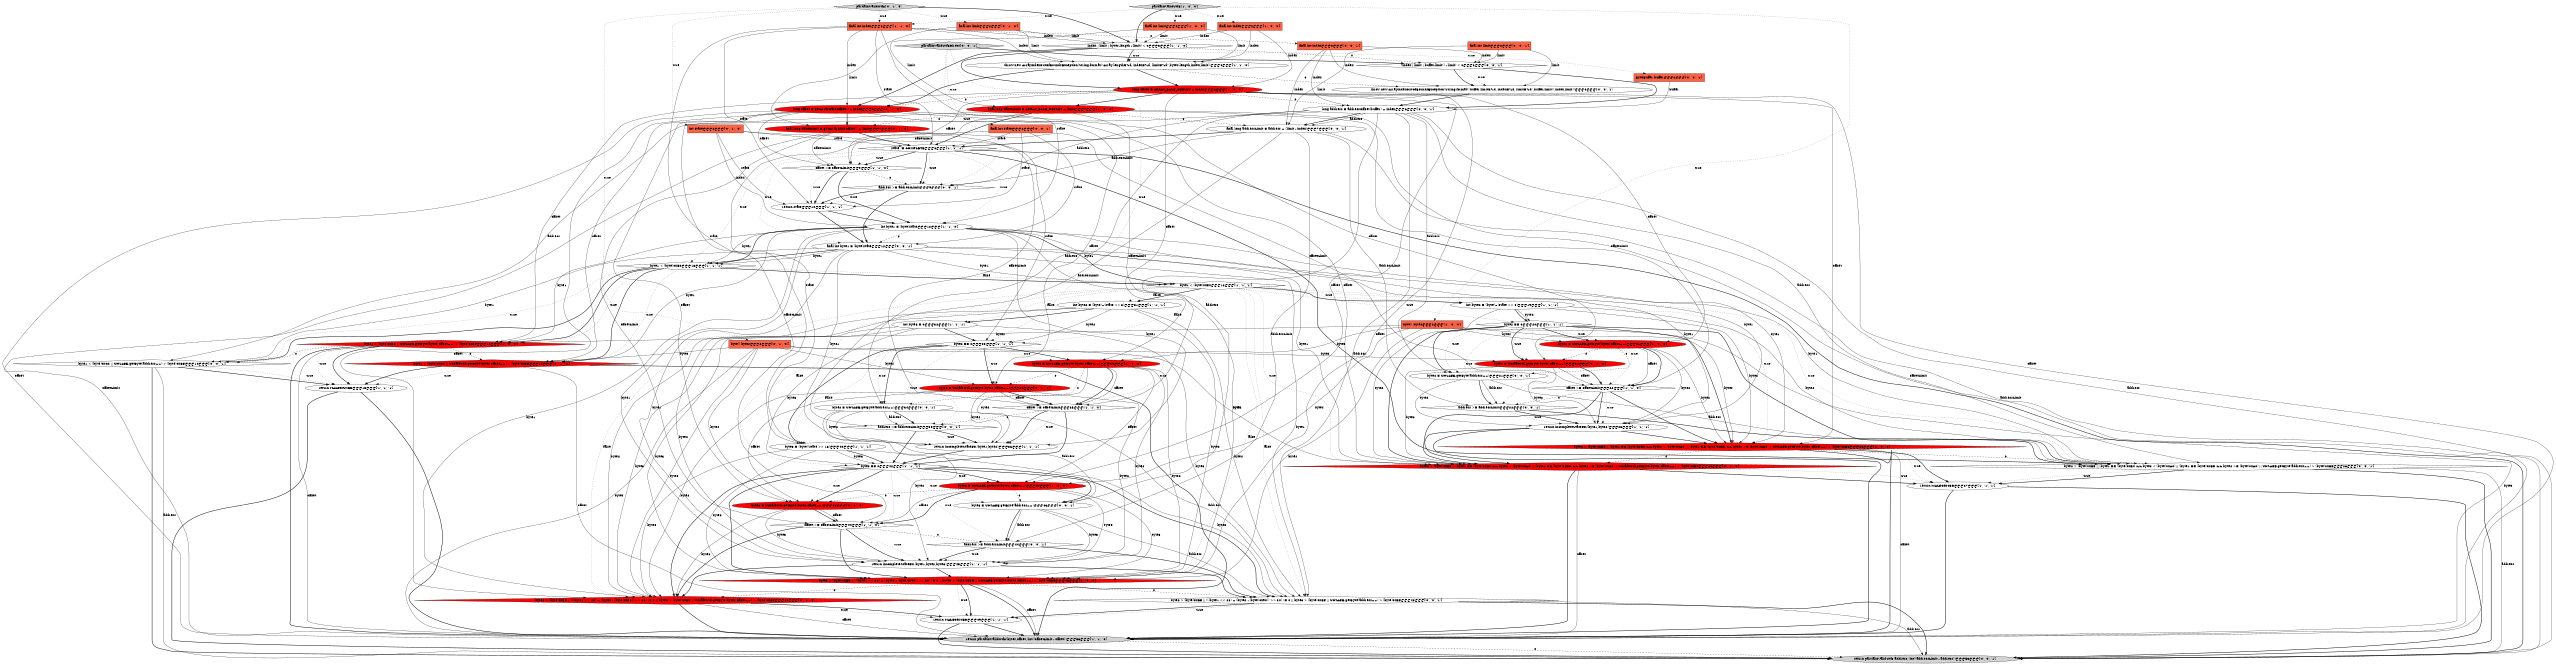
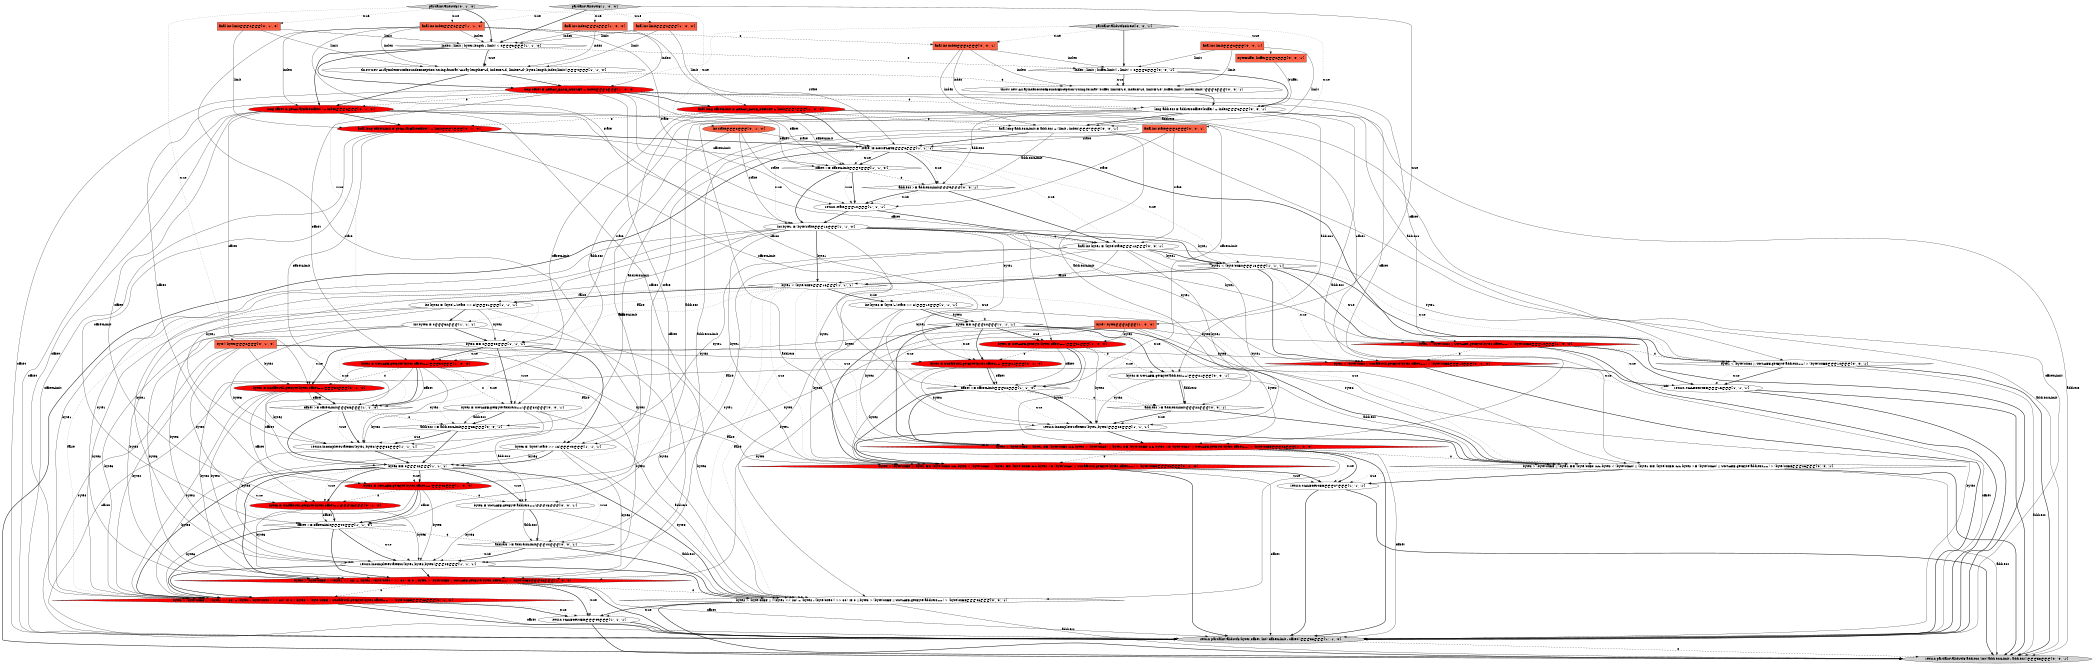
edge "partialIsValidUtf8['1', '0', '0']" -> "byte(( bytes@@@2@@@['1', '0', '0']": style dotted -> solid
node "int state@@@2@@@['0', '1', '0']": shape box -> ellipse
edge "partialIsValidUtf8Direct['0', '0', '1']" -> "address >= addressLimit@@@9@@@['0', '0', '1']": now "partialIsValidUtf8Direct['0', '0', '1']" -> "final int index@@@2@@@['0', '0', '1']"
edge "int state@@@2@@@['0', '1', '0']" -> "int byte1 = (byte)state@@@12@@@['1', '1', '0']": label "index" -> "state"
